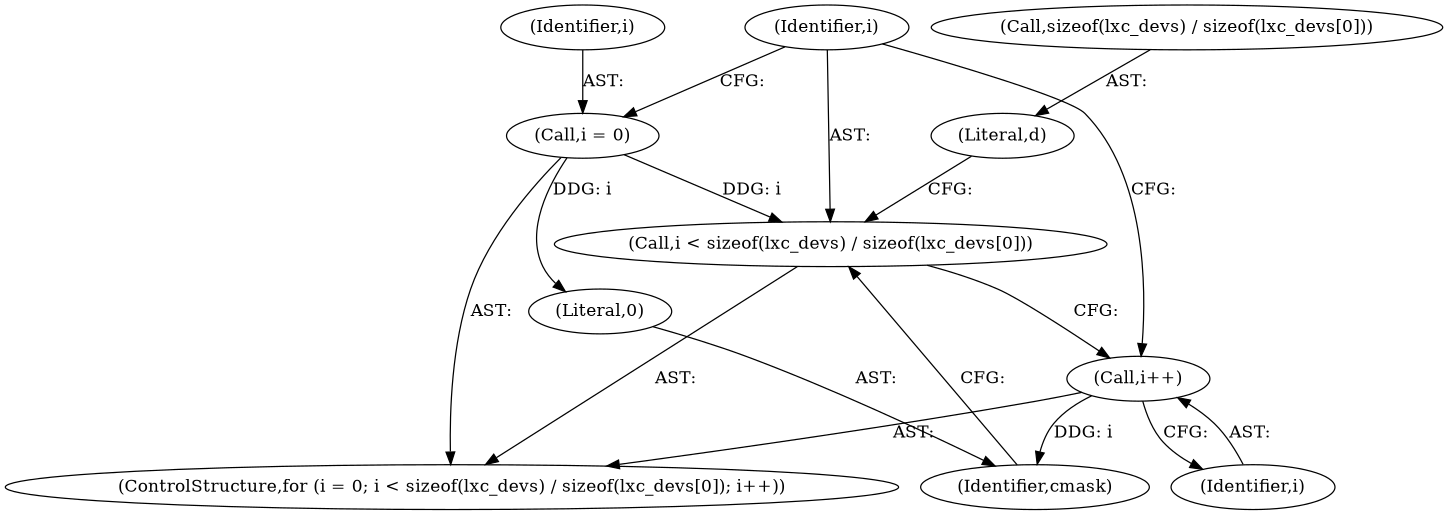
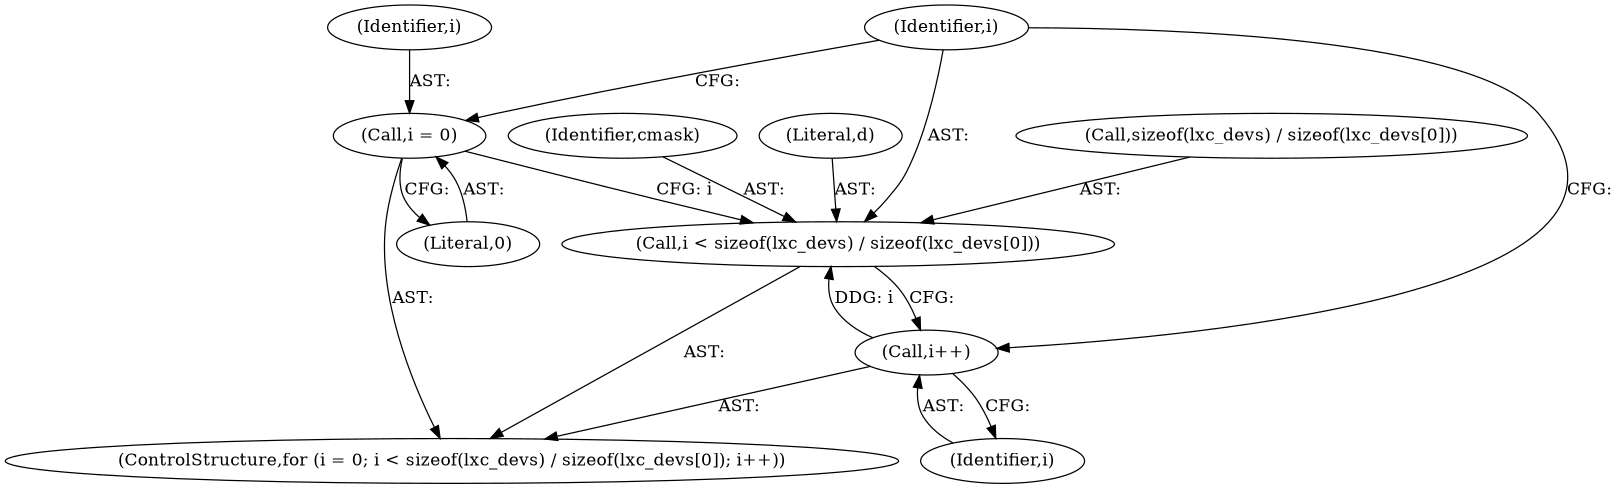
edge "(Call,sizeof(lxc_devs) / sizeof(lxc_devs[0]))" -> "(Literal,d)": now "(Call,sizeof(lxc_devs) / sizeof(lxc_devs[0]))" -> "(Call,i < sizeof(lxc_devs) / sizeof(lxc_devs[0]))"
edge "(Call,i = 0)" -> "(Literal,0)": label "DDG: i" -> "CFG: "
edge "(Call,i = 0)" -> "(Call,i < sizeof(lxc_devs) / sizeof(lxc_devs[0]))": label "DDG: i" -> "CFG: i"
edge "(Literal,d)" -> "(Call,i < sizeof(lxc_devs) / sizeof(lxc_devs[0]))": label "CFG: " -> "AST: "
edge "(Identifier,cmask)" -> "(Call,i < sizeof(lxc_devs) / sizeof(lxc_devs[0]))": label "CFG: " -> "AST: "
edge "(Literal,0)" -> "(Identifier,cmask)": now "(Literal,0)" -> "(Call,i = 0)"
edge "(Call,i++)" -> "(Identifier,cmask)": now "(Call,i++)" -> "(Call,i < sizeof(lxc_devs) / sizeof(lxc_devs[0]))"
